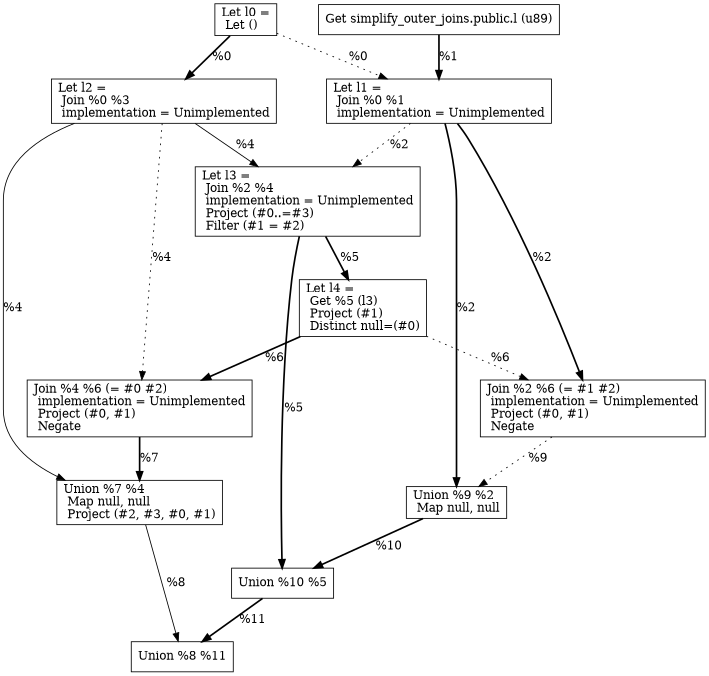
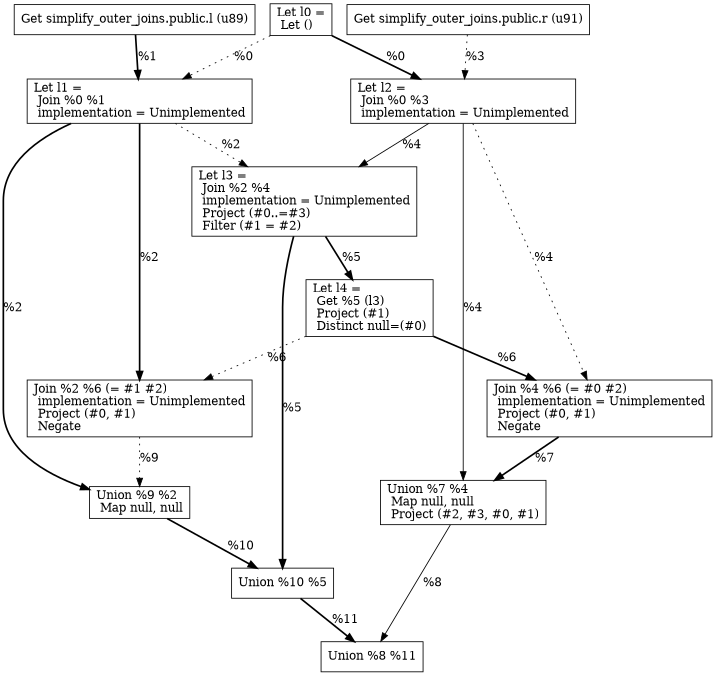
node "Get simplify_outer_joins.public.r (u91)": added
